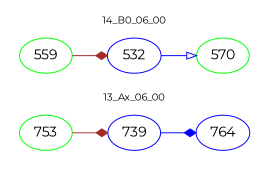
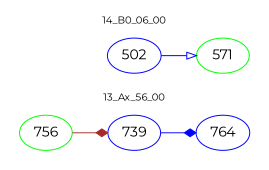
node "559": removed
node "532": label "532" -> "502"
node "570": label "570" -> "571"
cluster "13_Ax_06_00": label "13_Ax_06_00" -> "13_Ax_56_00"
node "753": label "753" -> "756"
